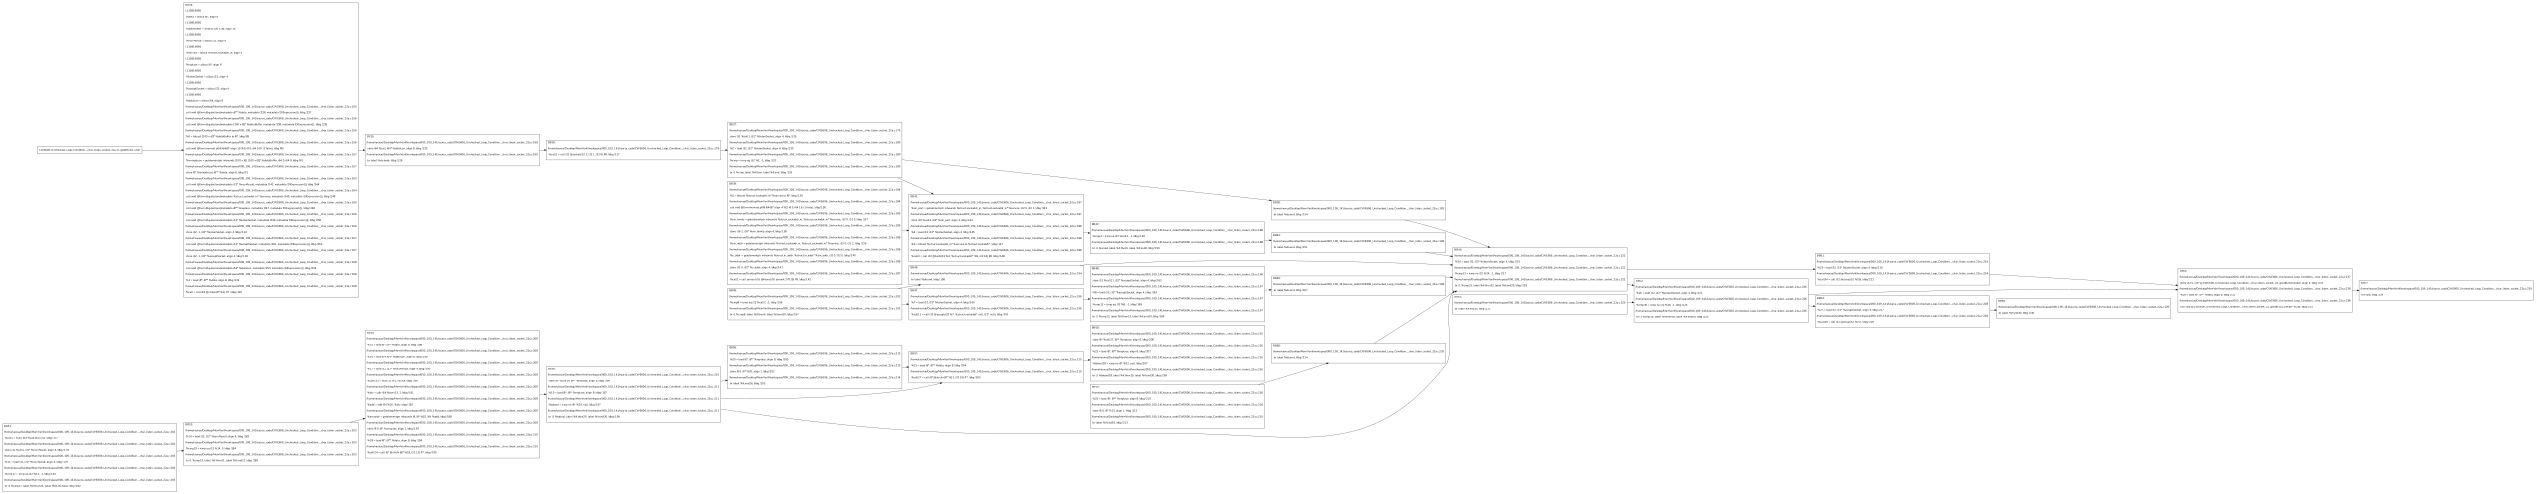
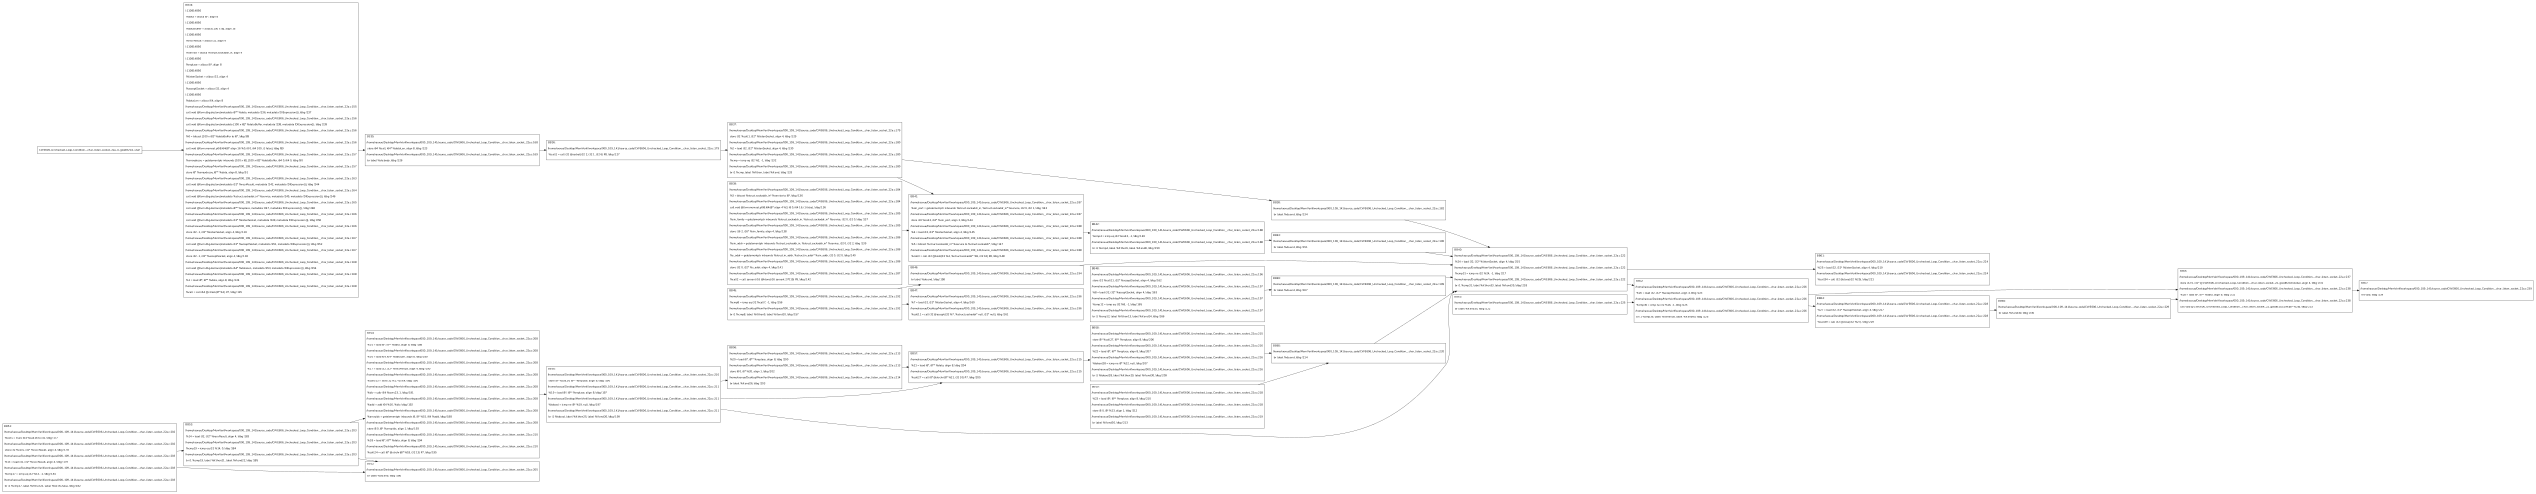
edge "BB61:" -> "BB65:": now "BB66:" -> "BB65:"
edge "BB47:" -> "BB48:": removed
edge "BB58:" -> "BB60:": added
node "BB52:": added
